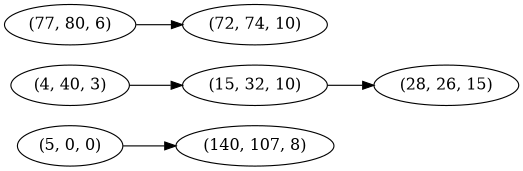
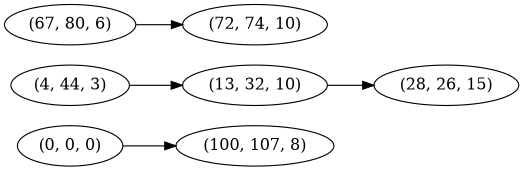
node "(77, 80, 6)": label "(77, 80, 6)" -> "(67, 80, 6)"
node "(4, 40, 3)": label "(4, 40, 3)" -> "(4, 44, 3)"
node "(15, 32, 10)": label "(15, 32, 10)" -> "(13, 32, 10)"
node "(5, 0, 0)": label "(5, 0, 0)" -> "(0, 0, 0)"
node "(140, 107, 8)": label "(140, 107, 8)" -> "(100, 107, 8)"
